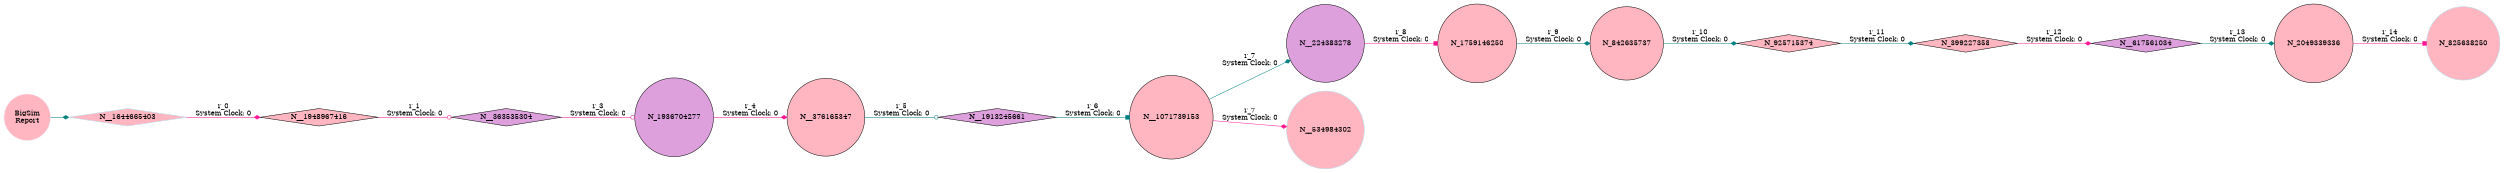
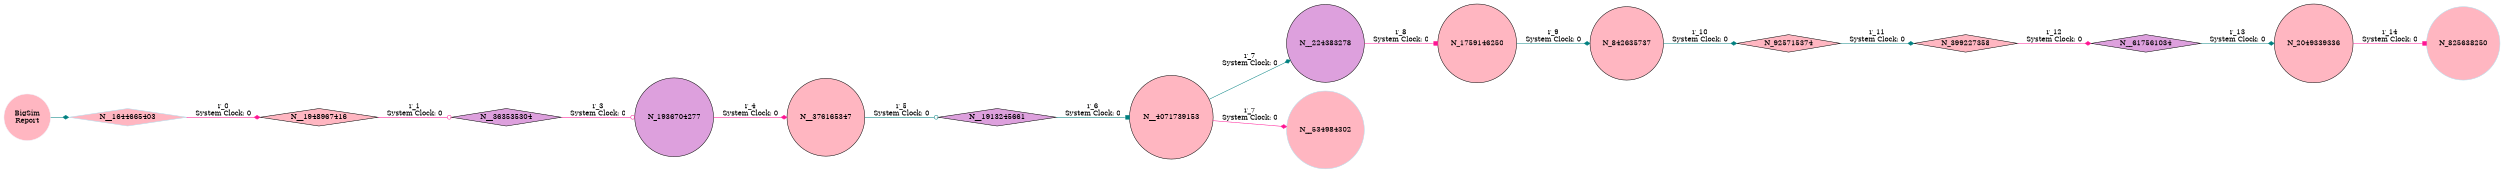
node "N__1071739153": label "N__1071739153" -> "N__4071739153"
